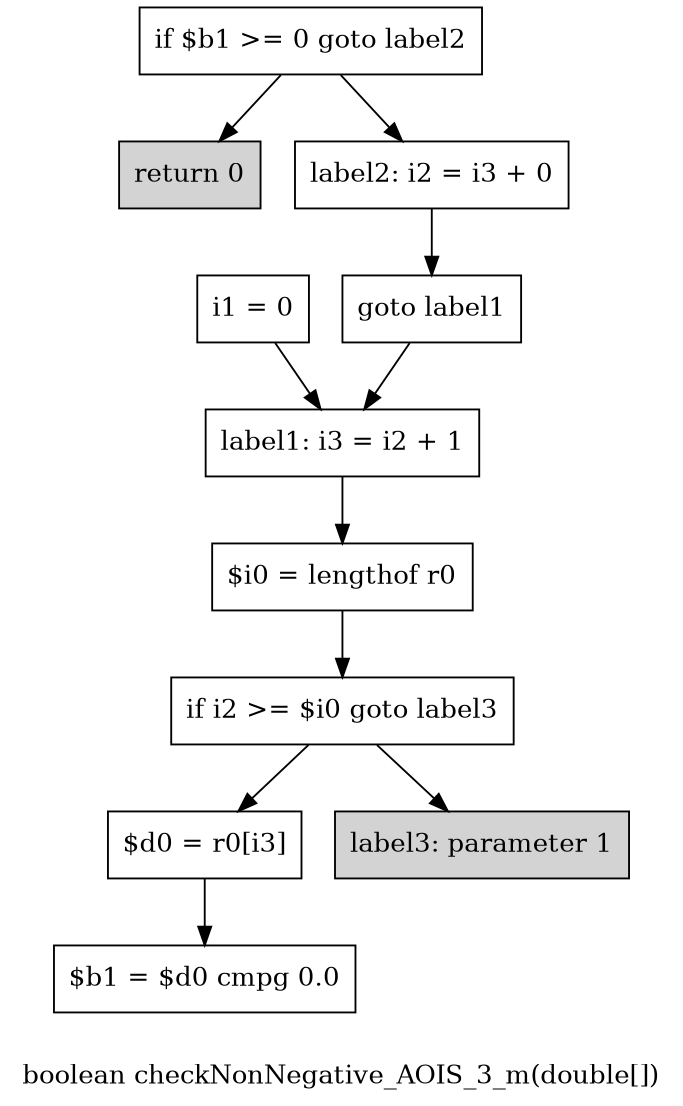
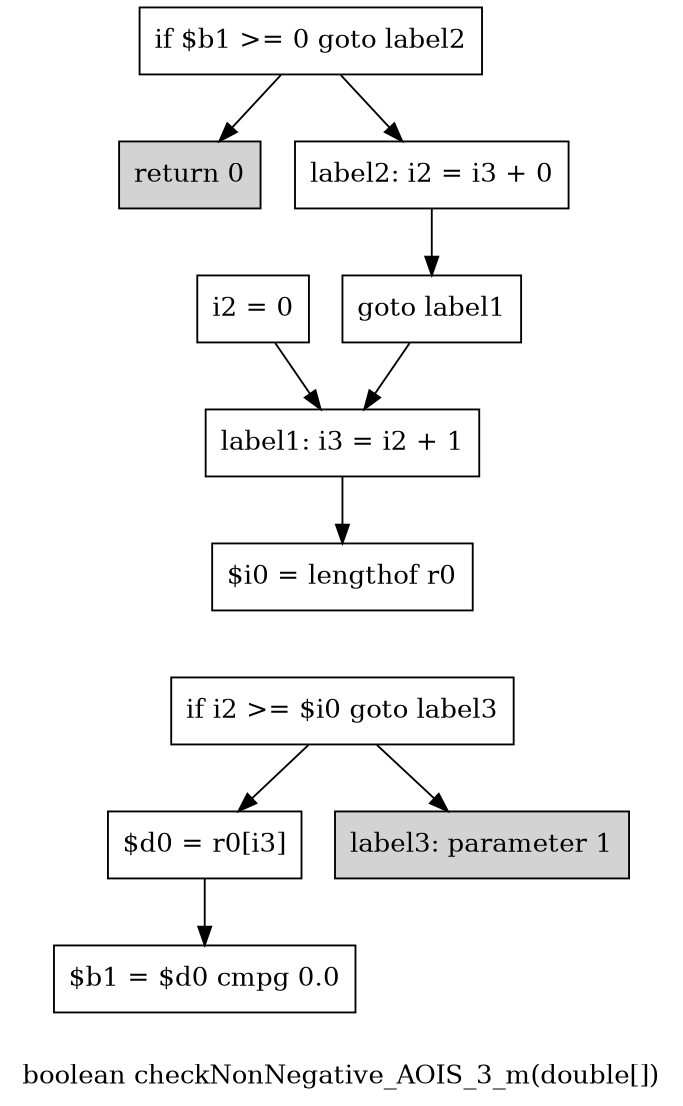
node "i1 = 0": label "i1 = 0" -> "i2 = 0"
edge "$i0 = lengthof r0" -> "if i2 >= $i0 goto label3": removed
